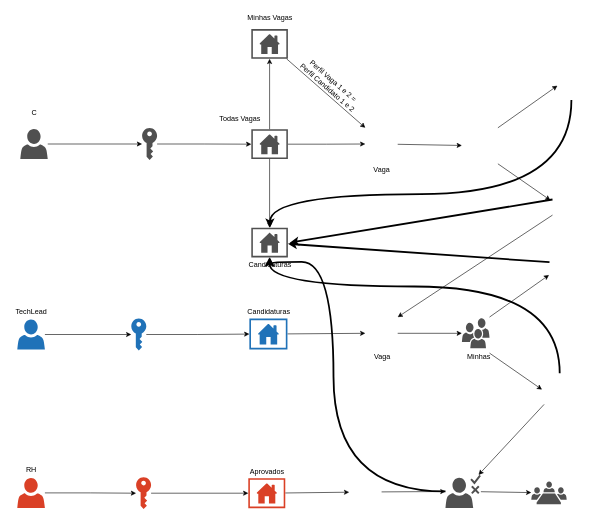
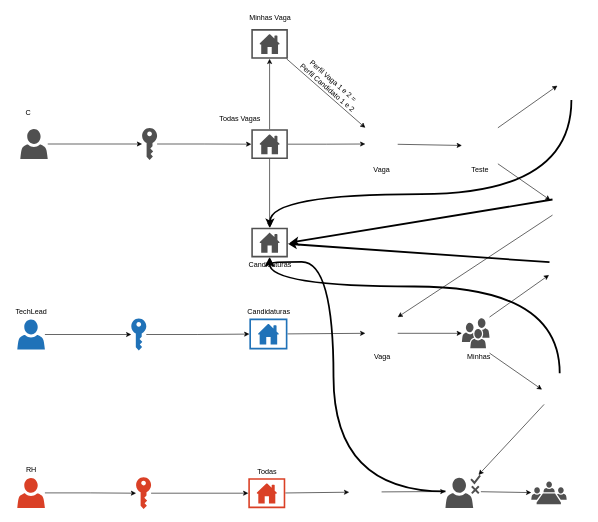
node "Minhas Vagas": label "Minhas Vagas" -> "Minhas Vaga"
node "C": moved (34, 113) -> (28, 113)
node "Teste": added
node "Aprovados": label "Aprovados" -> "Todas"
